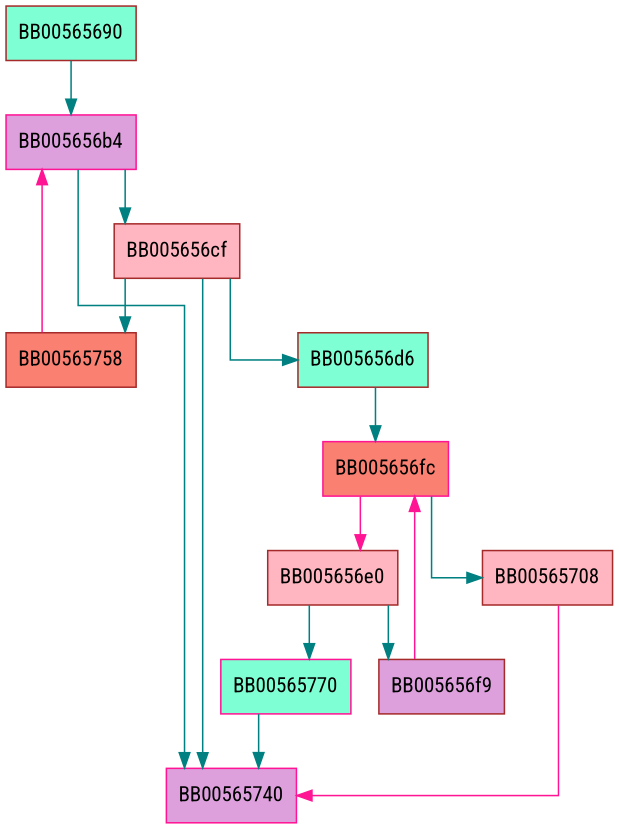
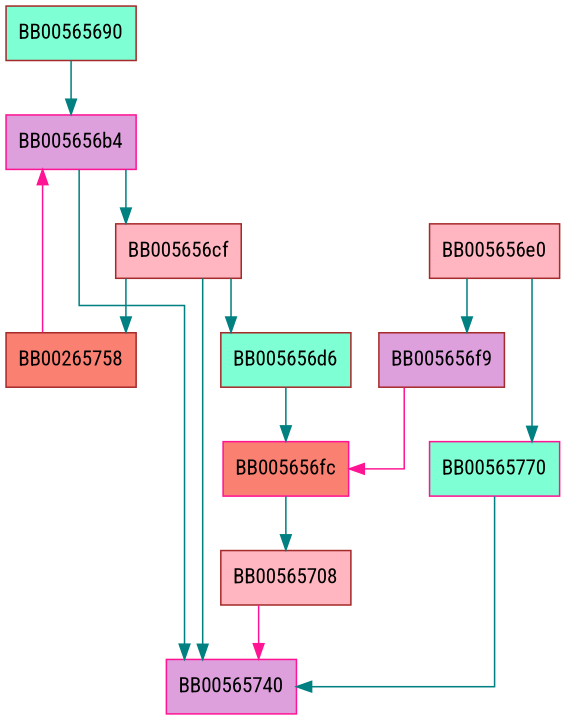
node "BB00565758": label "BB00565758" -> "BB00265758"
edge "BB005656fc" -> "BB005656e0": removed
